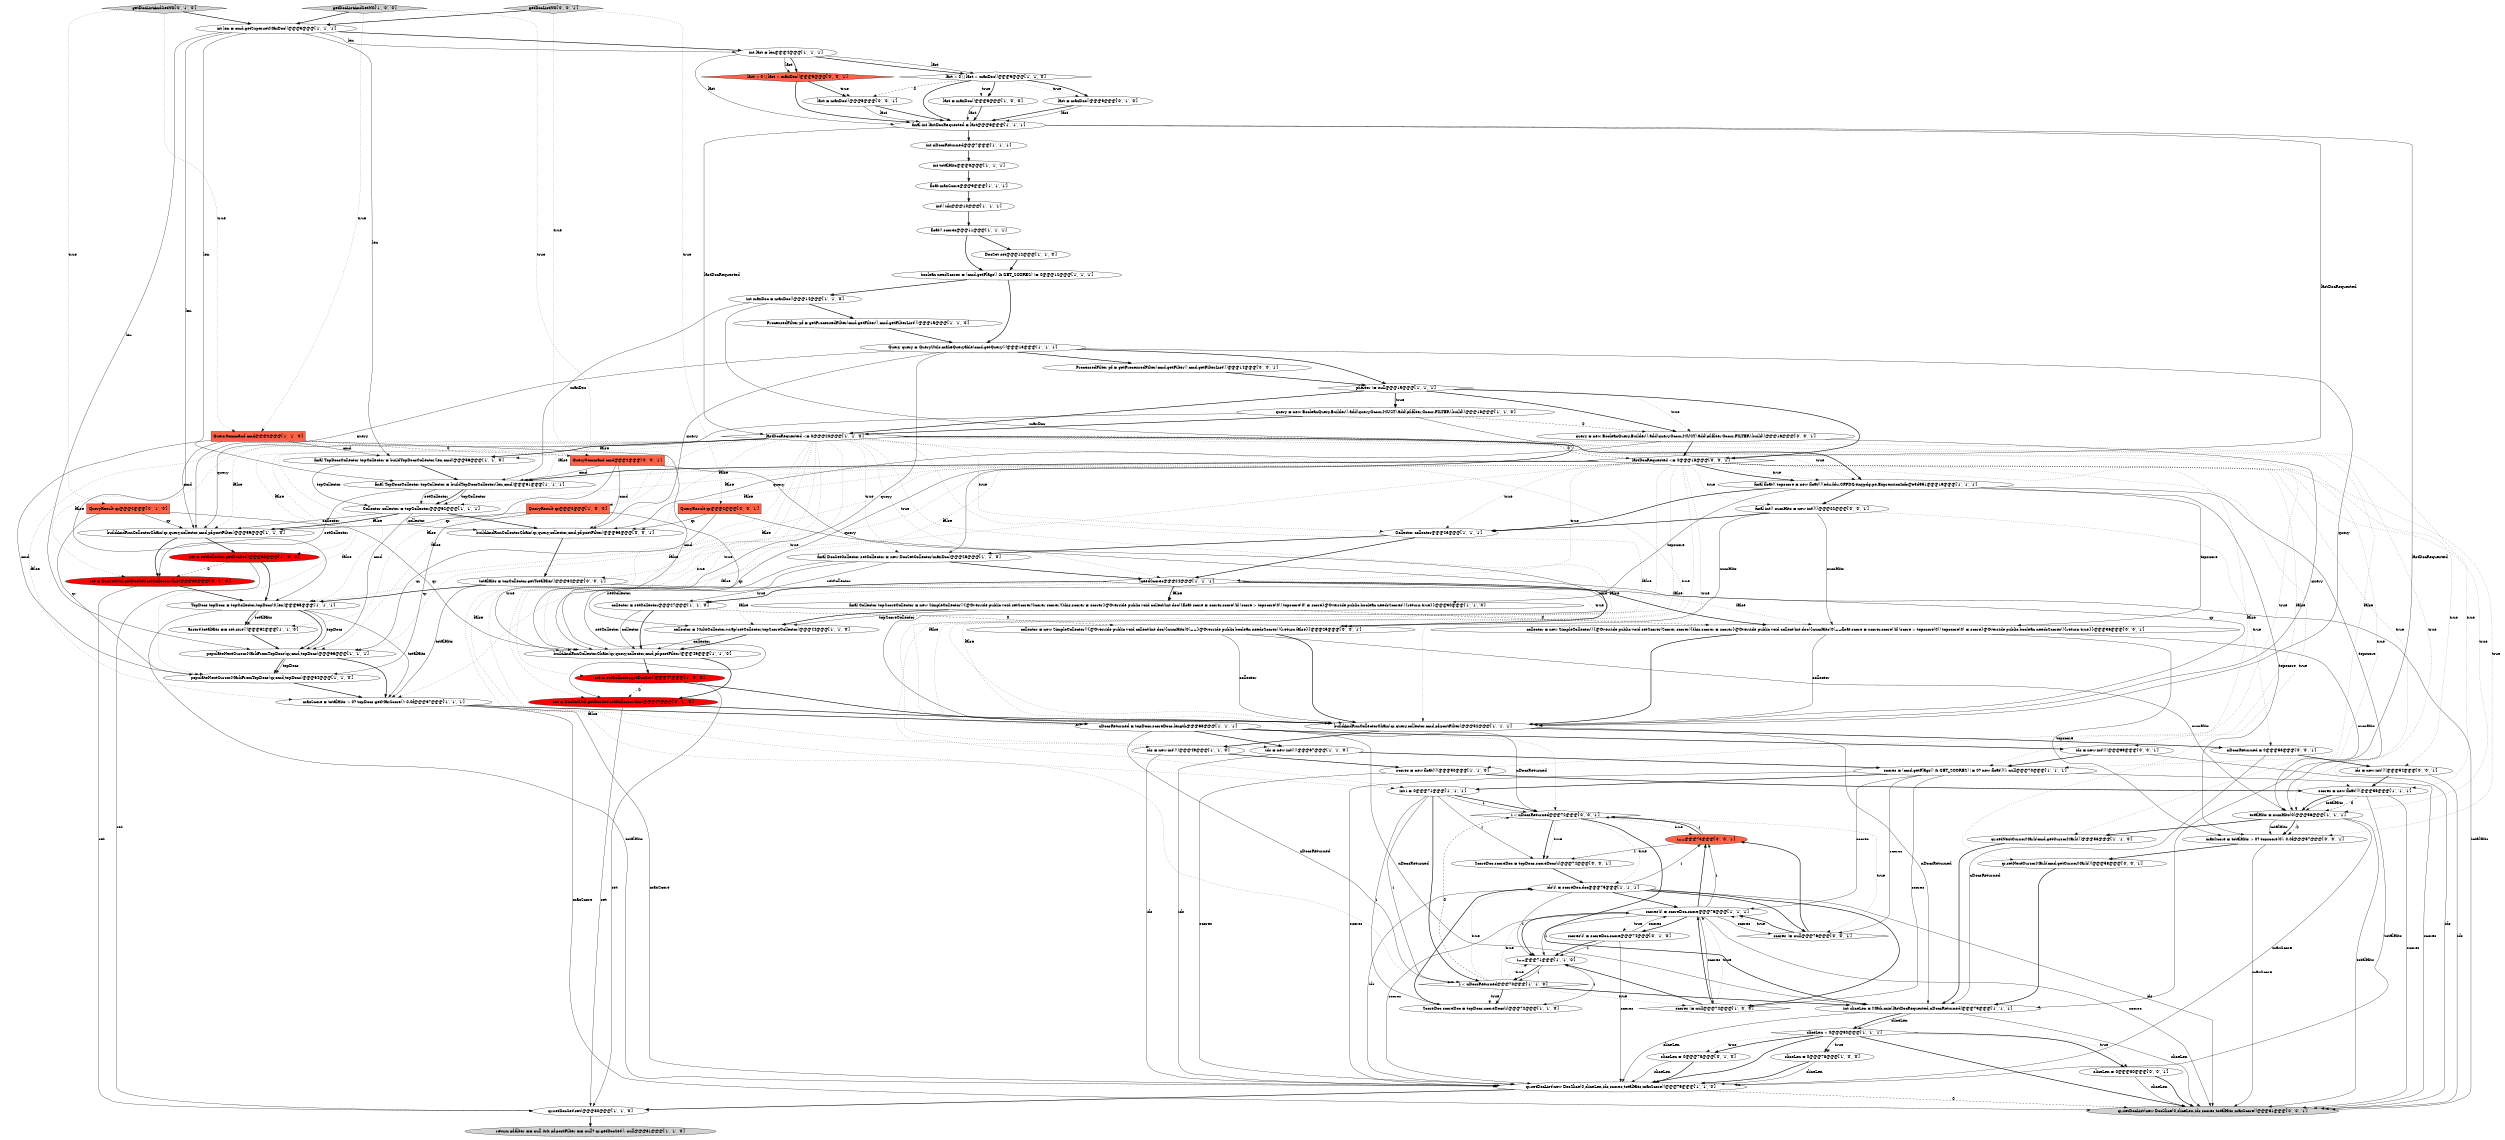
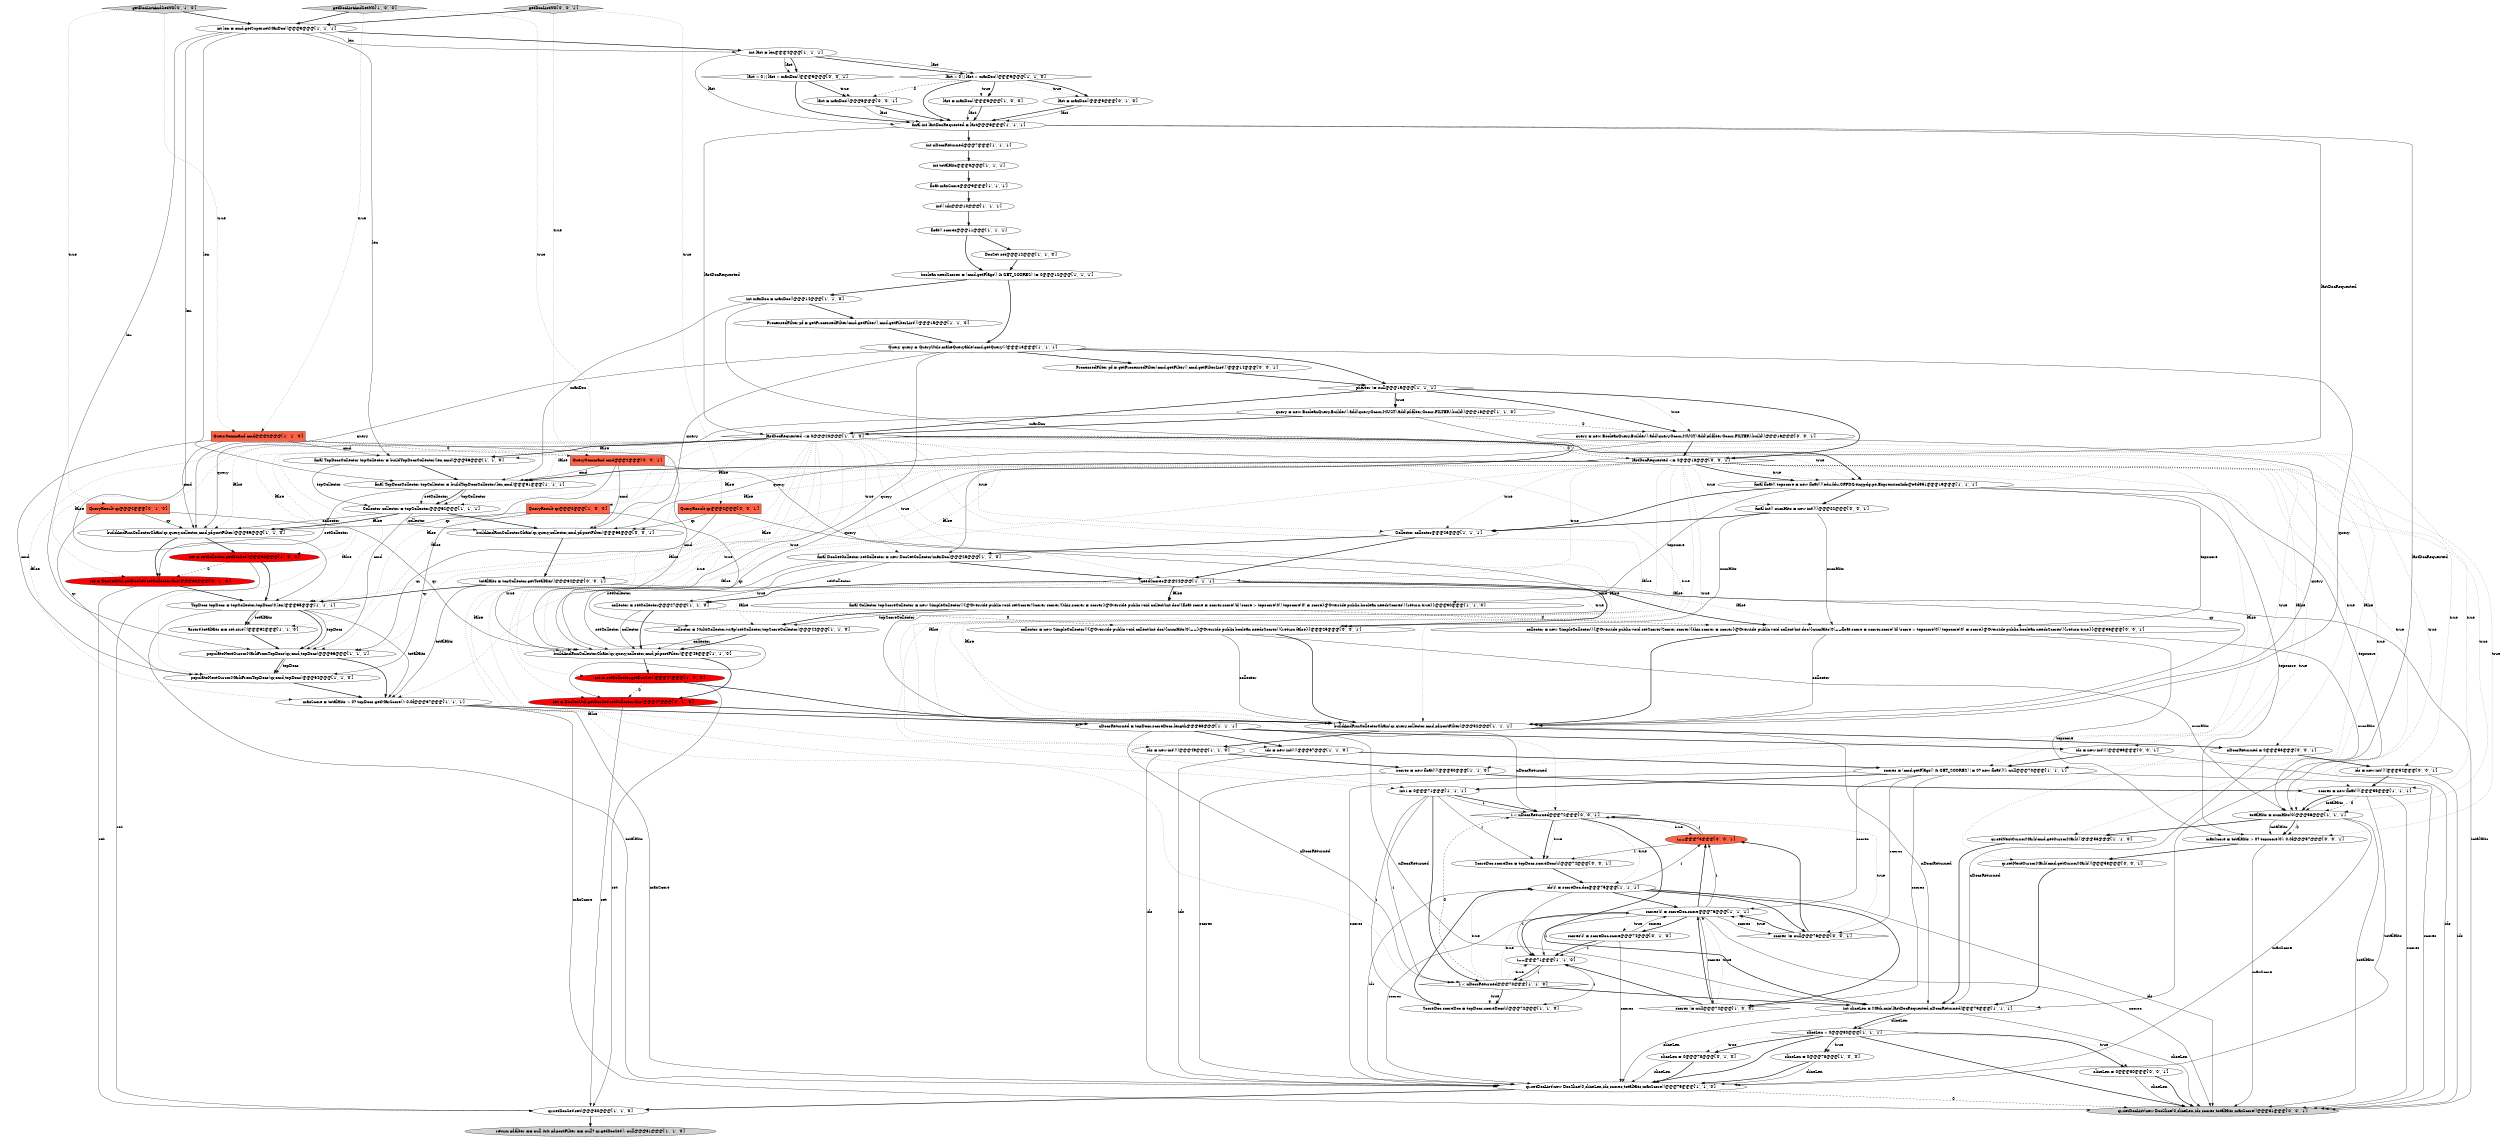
node "last < 0 || last > maxDoc()@@@5@@@['0', '0', '1']": fillcolor tomato -> white
edge "final int(( numHits = new int((((@@@22@@@['0', '0', '1']" -> "nDocsReturned = 0@@@53@@@['0', '0', '1']": now "lastDocRequested <= 0@@@18@@@['0', '0', '1']" -> "nDocsReturned = 0@@@53@@@['0', '0', '1']"
edge "i < nDocsReturned@@@70@@@['1', '1', '0']" -> "scores != null@@@74@@@['1', '0', '0']": removed, label "true"
